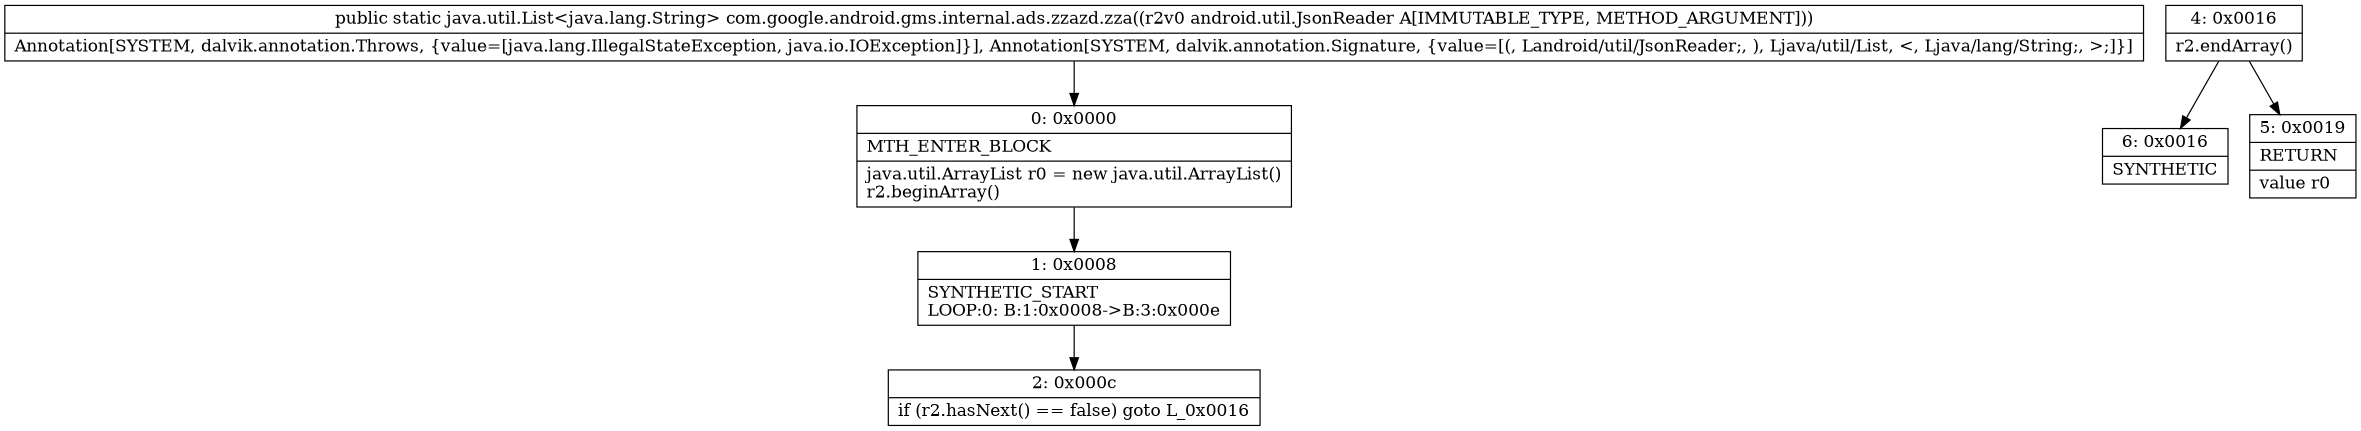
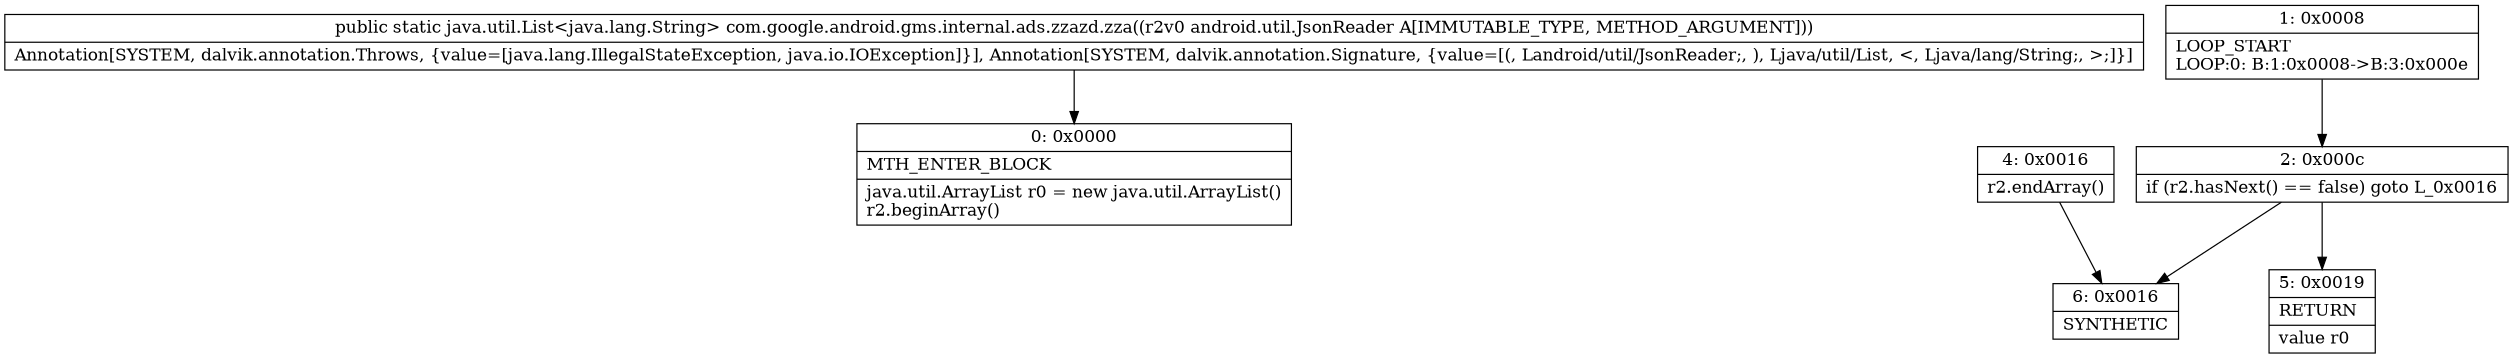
edge "4: 0x0016" -> "5: 0x0019": now "2: 0x000c" -> "5: 0x0019"
edge "0: 0x0000" -> "1: 0x0008": removed
edge "2: 0x000c" -> "6: 0x0016": added
node "1: 0x0008": text "SYNTHETIC_START" -> "LOOP_START"
